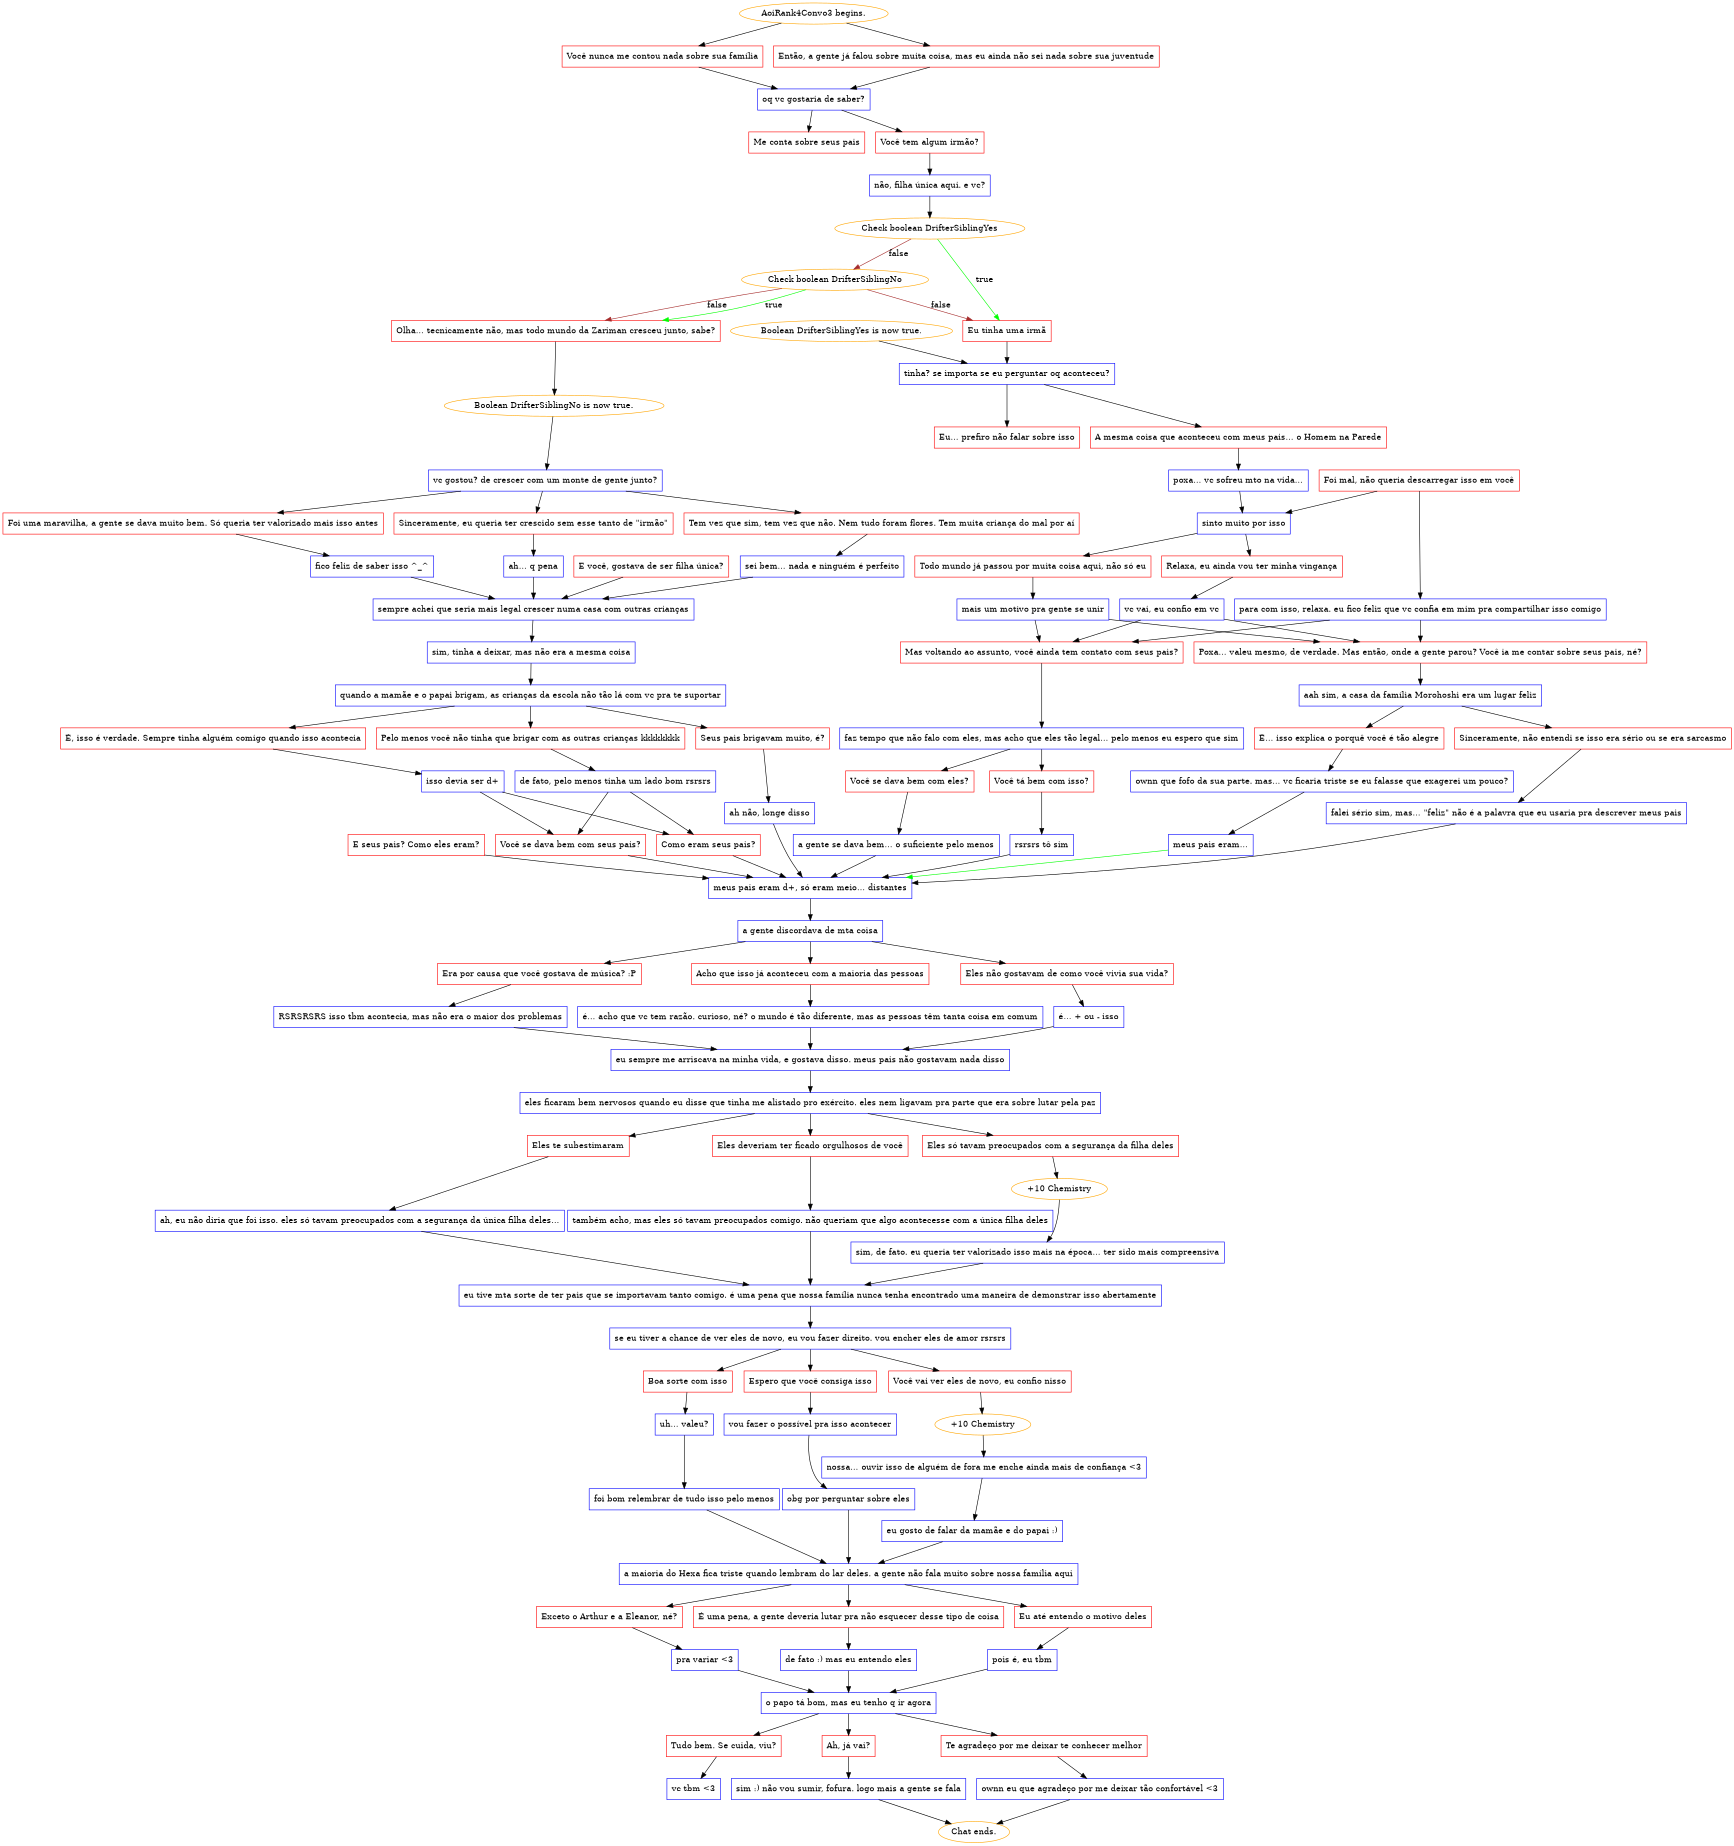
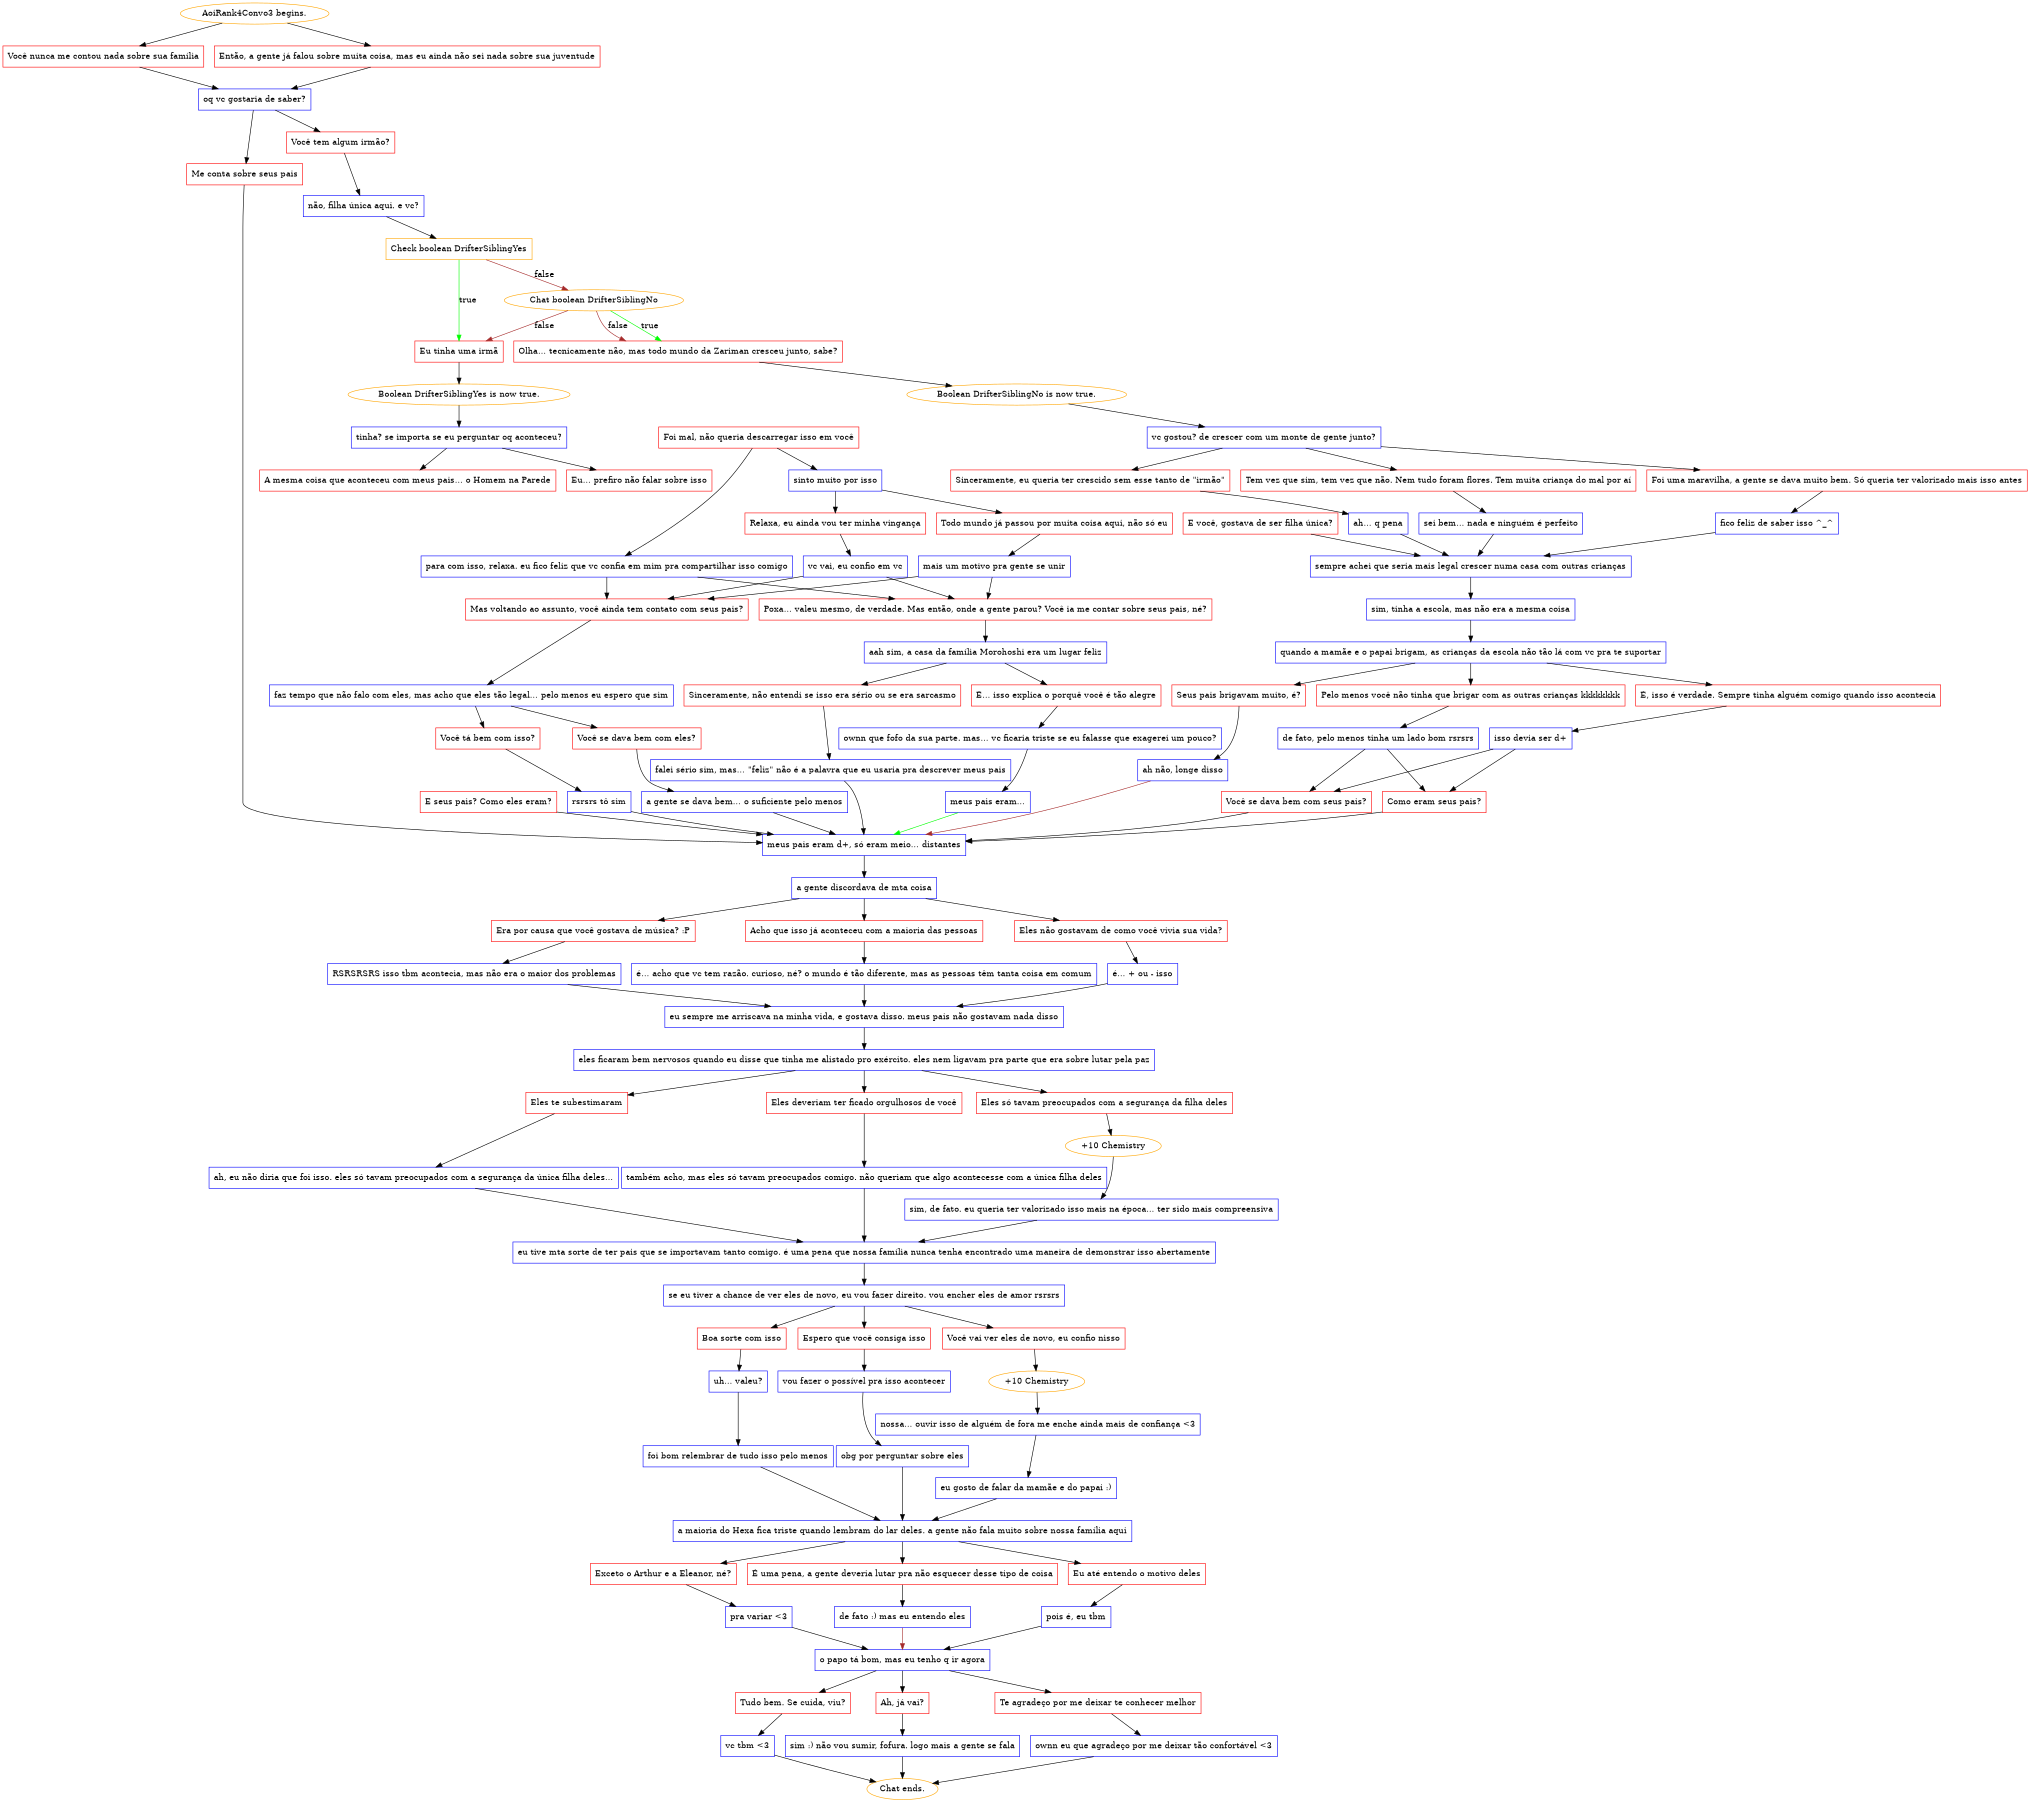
node "Check boolean DrifterSiblingYes": shape ellipse -> box
node "Check boolean DrifterSiblingNo": label "Check boolean DrifterSiblingNo" -> "Chat boolean DrifterSiblingNo"
edge "Eu tinha uma irmã" -> "tinha? se importa se eu perguntar oq aconteceu?": now "Eu tinha uma irmã" -> "Boolean DrifterSiblingYes is now true."
node "poxa… vc sofreu mto na vida…": removed
node "sim, tinha a deixar, mas não era a mesma coisa": label "sim, tinha a deixar, mas não era a mesma coisa" -> "sim, tinha a escola, mas não era a mesma coisa"
edge "Me conta sobre seus pais" -> "meus pais eram d+, só eram meio… distantes": added
edge "ah não, longe disso" -> "meus pais eram d+, só eram meio… distantes": color black -> brown
edge "de fato :) mas eu entendo eles" -> "o papo tá bom, mas eu tenho q ir agora": color black -> brown
edge "vc tbm <3" -> "Chat ends.": added
